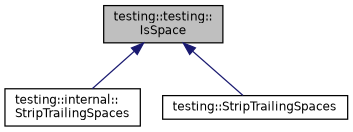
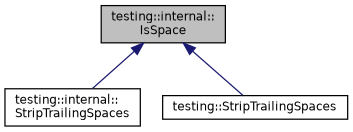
node "testing::testing:: IsSpace": label "testing::testing:: IsSpace" -> "testing::internal:: IsSpace"
